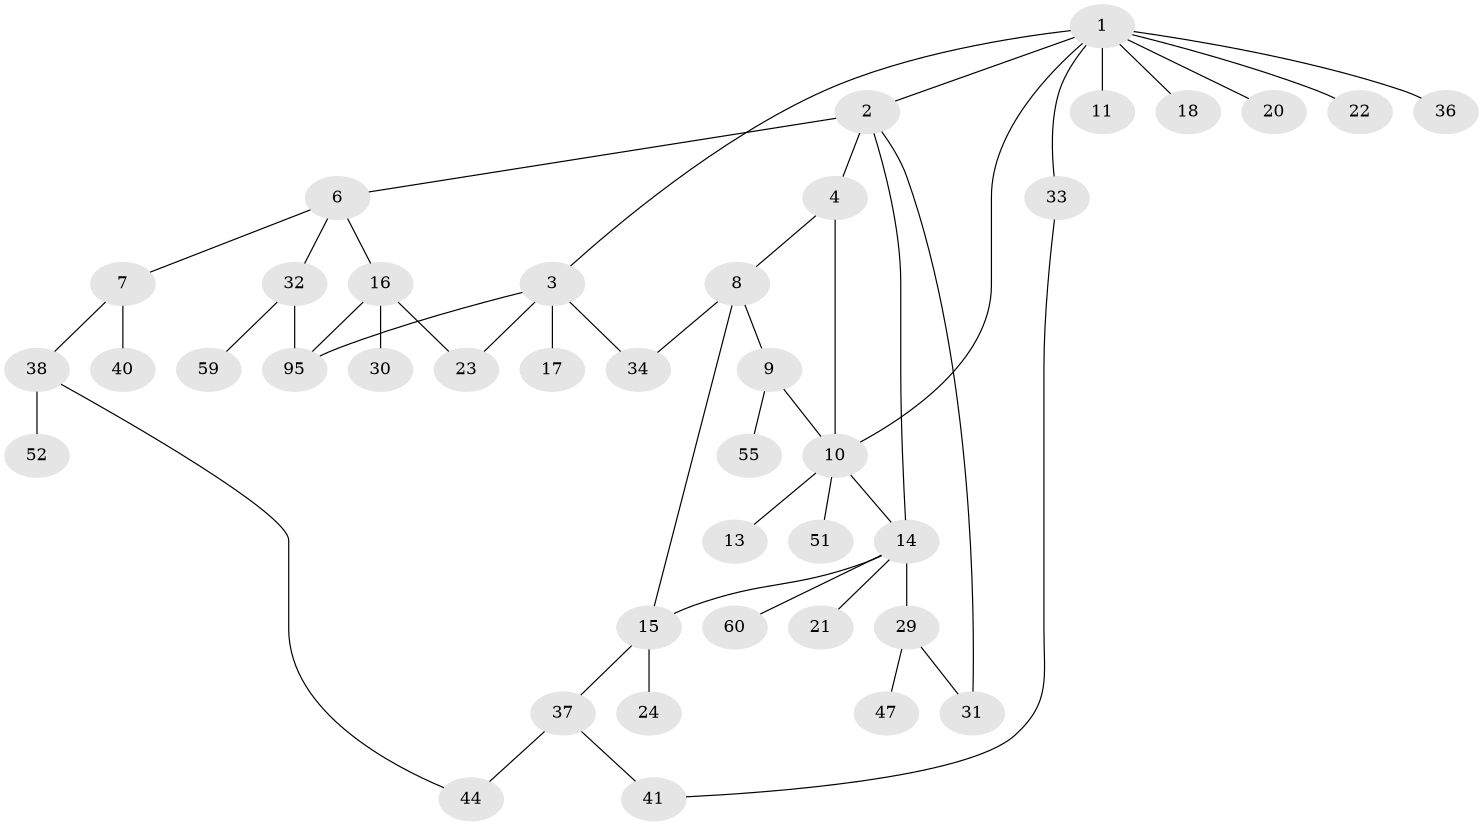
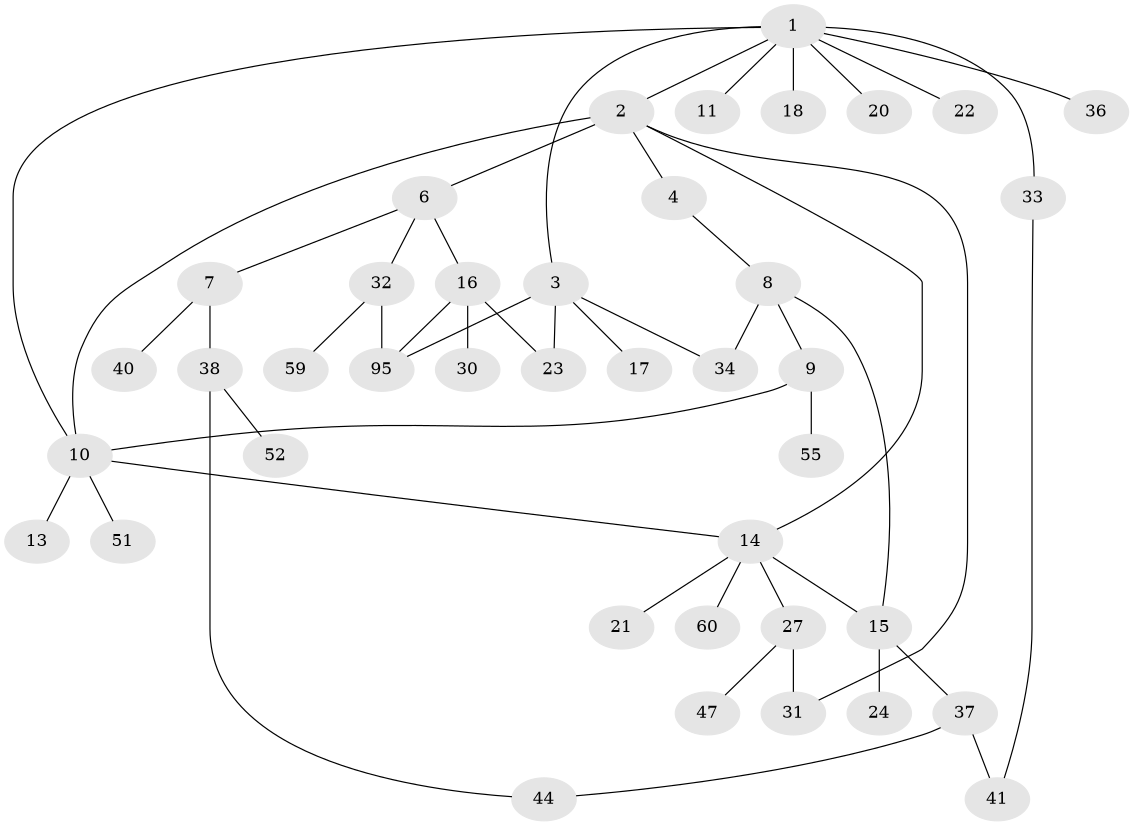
edge "4" -- "10": now "2" -- "10"
node "29": label "29" -> "27"
